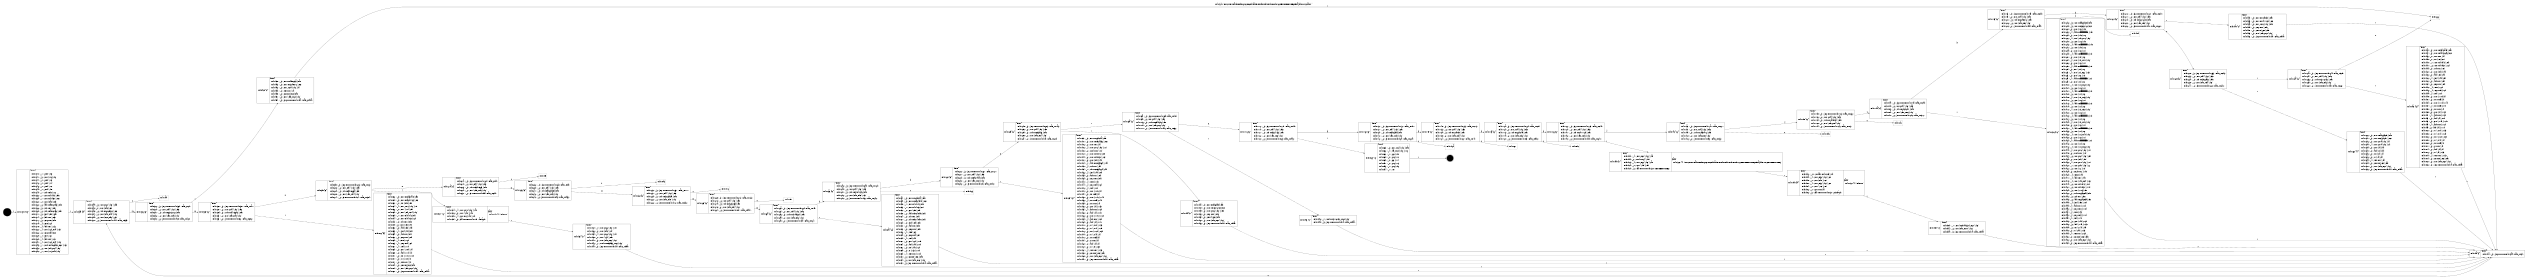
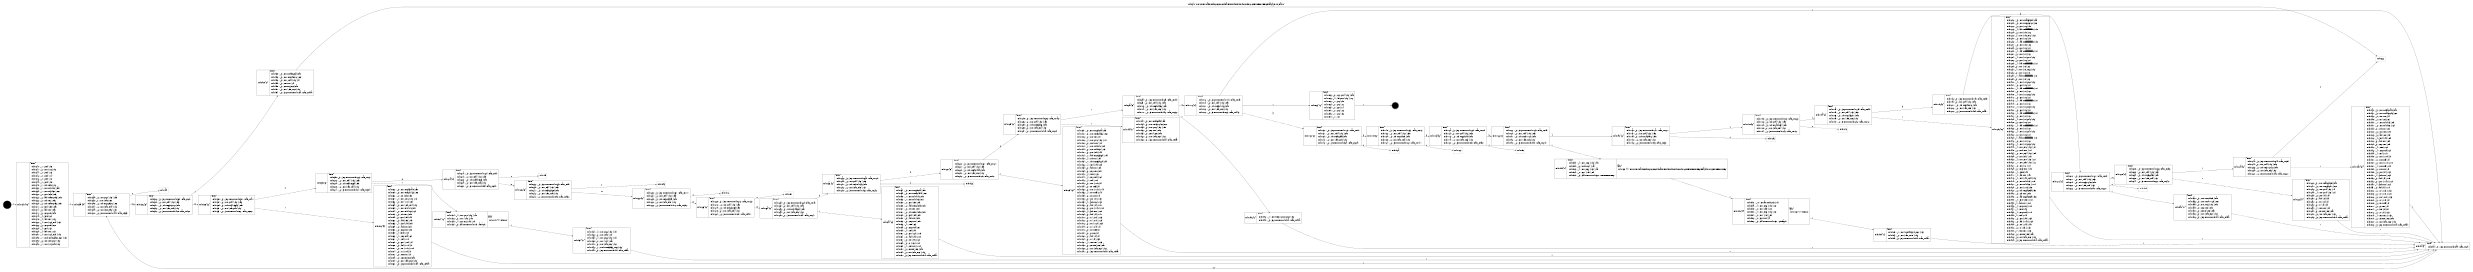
edge "0x4017f6 [28]" -> "0x4019e9": now "0x401812 [28]" -> "0x4019e9"
edge "0x401b4f [27]" -> "0x401f1a [5]": now "0x401716 [28]" -> "0x401f1a [5]"
